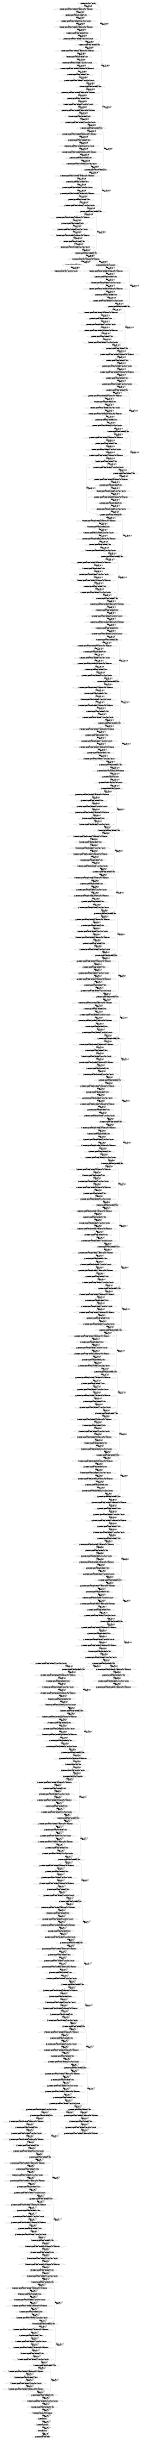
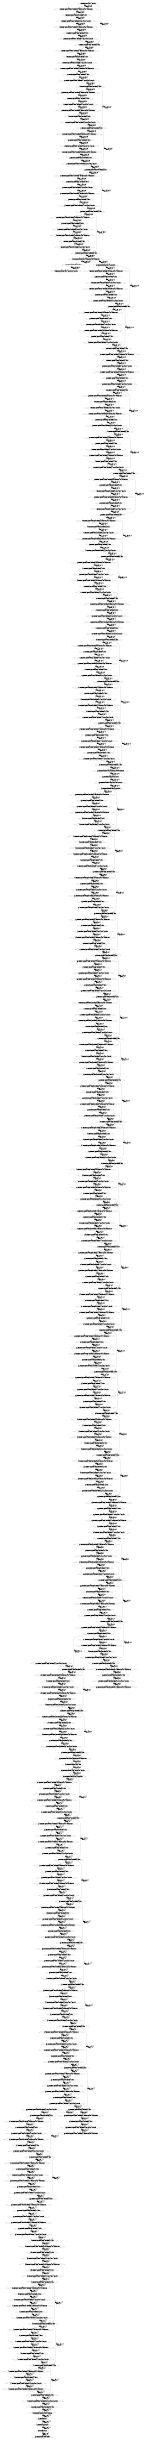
edge "7 DenseNet/Sequential[dense1]/Bottleneck[0]/cat_0" -> "14 DenseNet/Sequential[dense1]/Bottleneck[1]/cat_0": removed, label "shape:(1, 96, 32, 32) ports:0 -> 1"
edge "79 DenseNet/Sequential[dense2]/Bottleneck[4]/relu_1" -> "88 DenseNet/Sequential[dense2]/Bottleneck[5]/cat_0": now "81 DenseNet/Sequential[dense2]/Bottleneck[4]/cat_0" -> "88 DenseNet/Sequential[dense2]/Bottleneck[5]/cat_0"
edge "281 DenseNet/Sequential[dense3]/Bottleneck[20]/cat_0" -> "288 DenseNet/Sequential[dense3]/Bottleneck[21]/cat_0": now "276 DenseNet/Sequential[dense3]/Bottleneck[20]/relu_0" -> "288 DenseNet/Sequential[dense3]/Bottleneck[21]/cat_0"
edge "383 DenseNet/Sequential[dense4]/Bottleneck[10]/cat_0" -> "390 DenseNet/Sequential[dense4]/Bottleneck[11]/cat_0": removed, label "shape:(1, 864, 4, 4) ports:0 -> 1"
